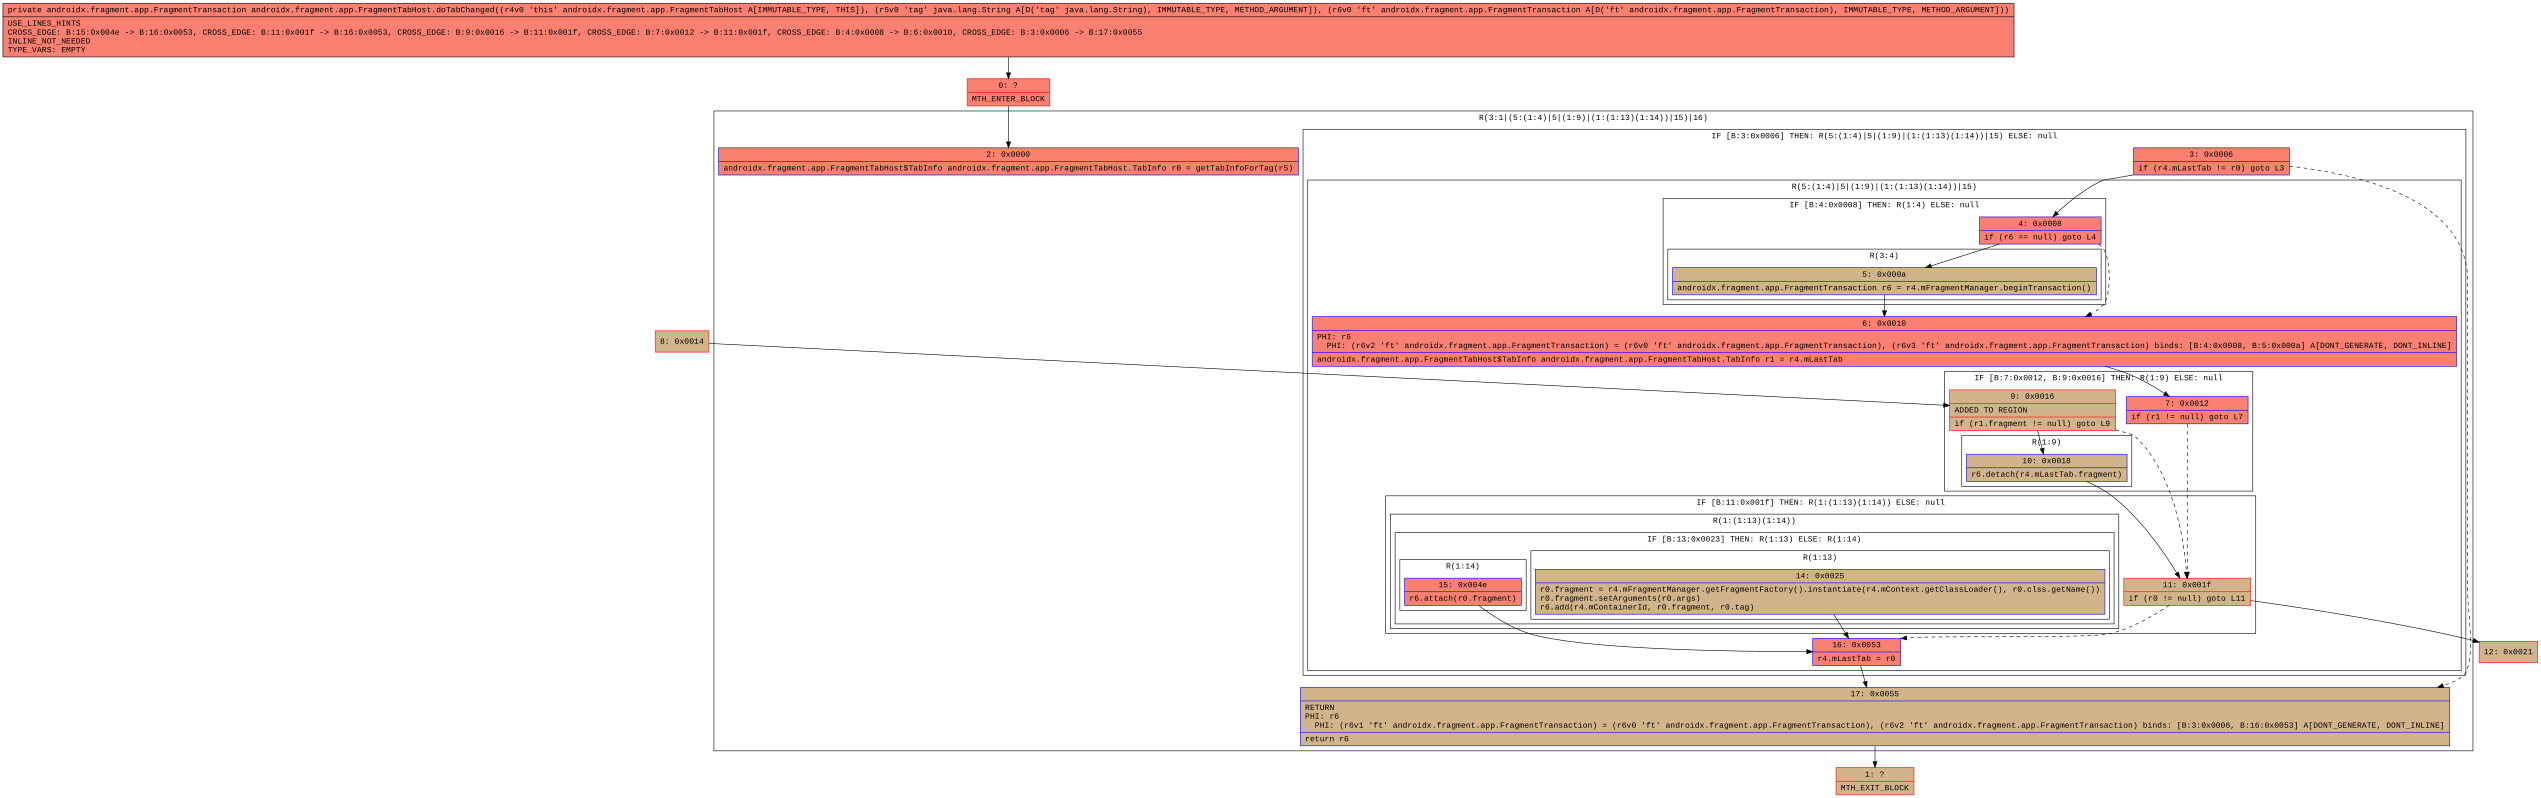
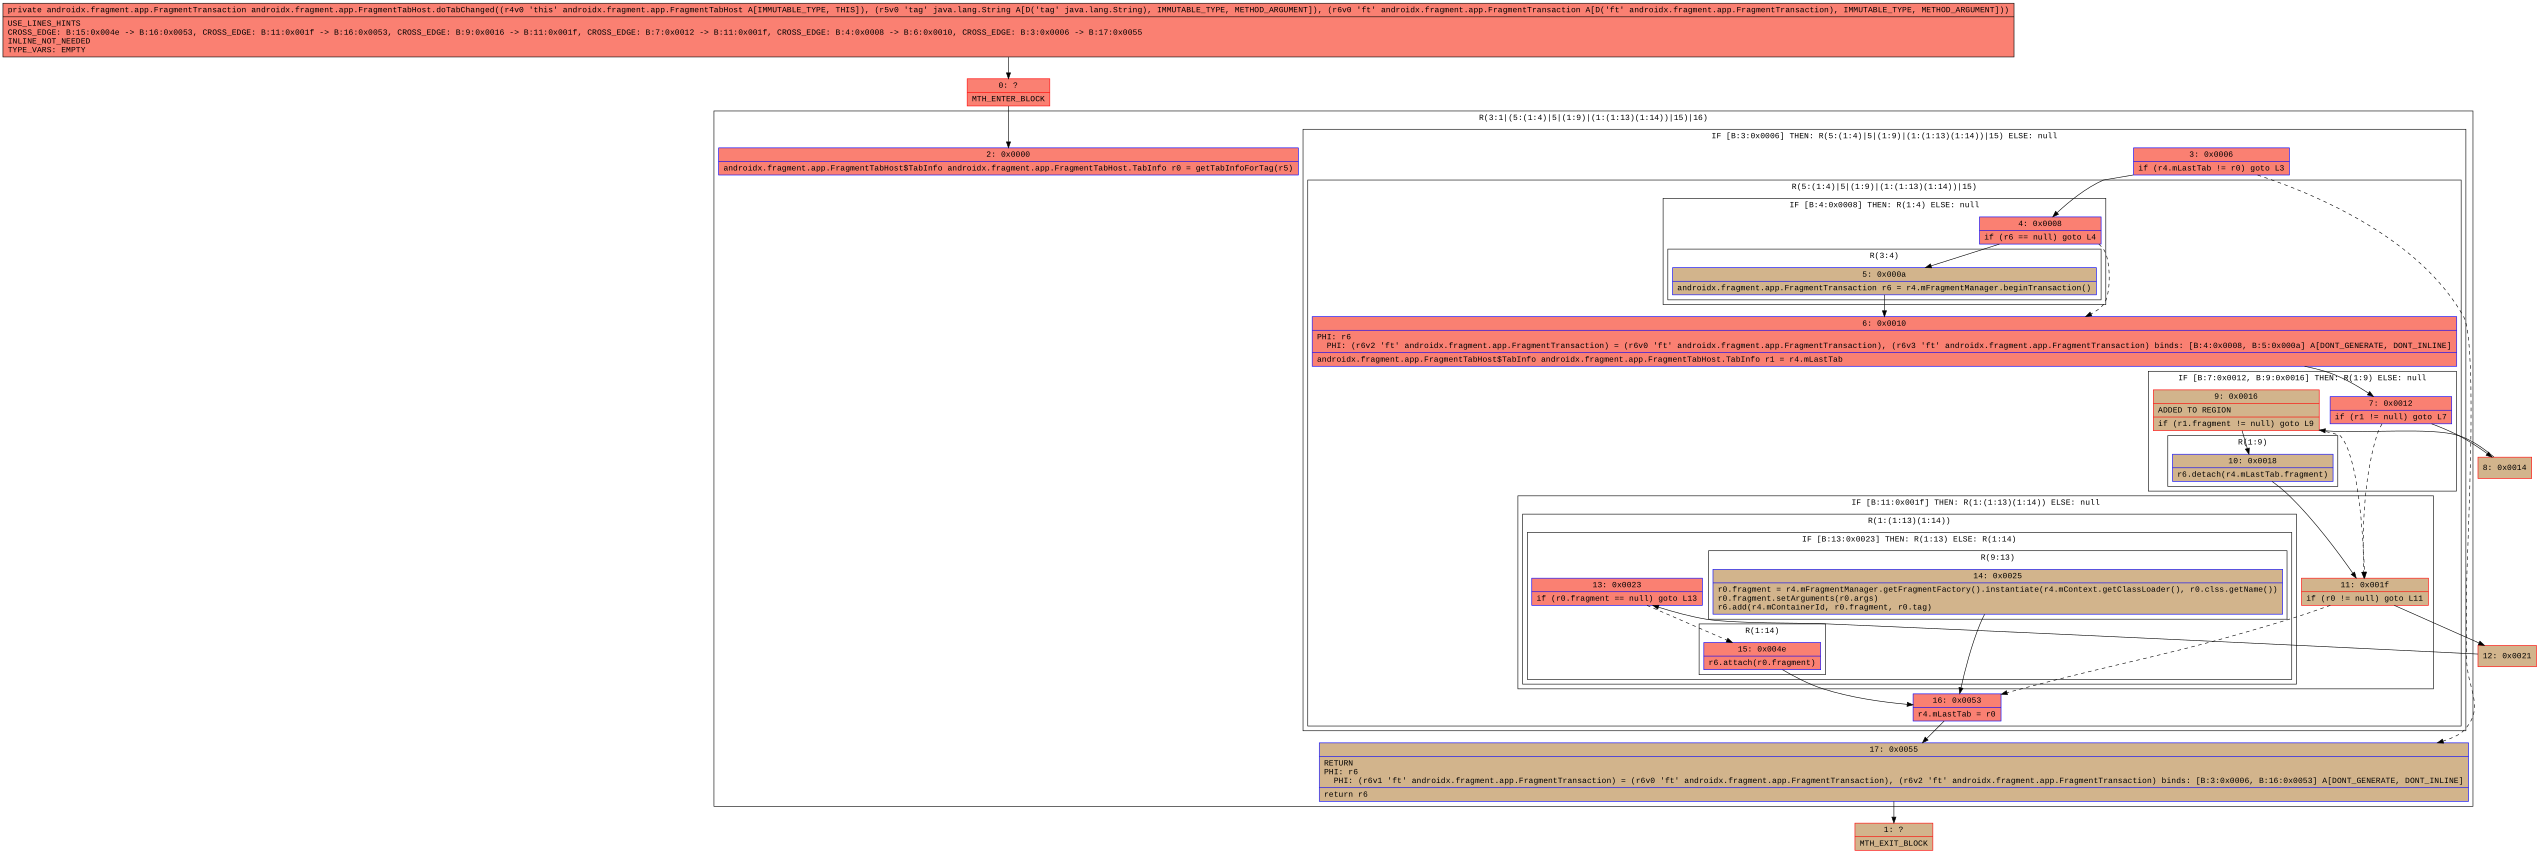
edge "7: 0x0012" -> "8: 0x0014": added
cluster "R(1:13)": label "R(1:13)" -> "R(9:13)"
node "13: 0x0023": added
